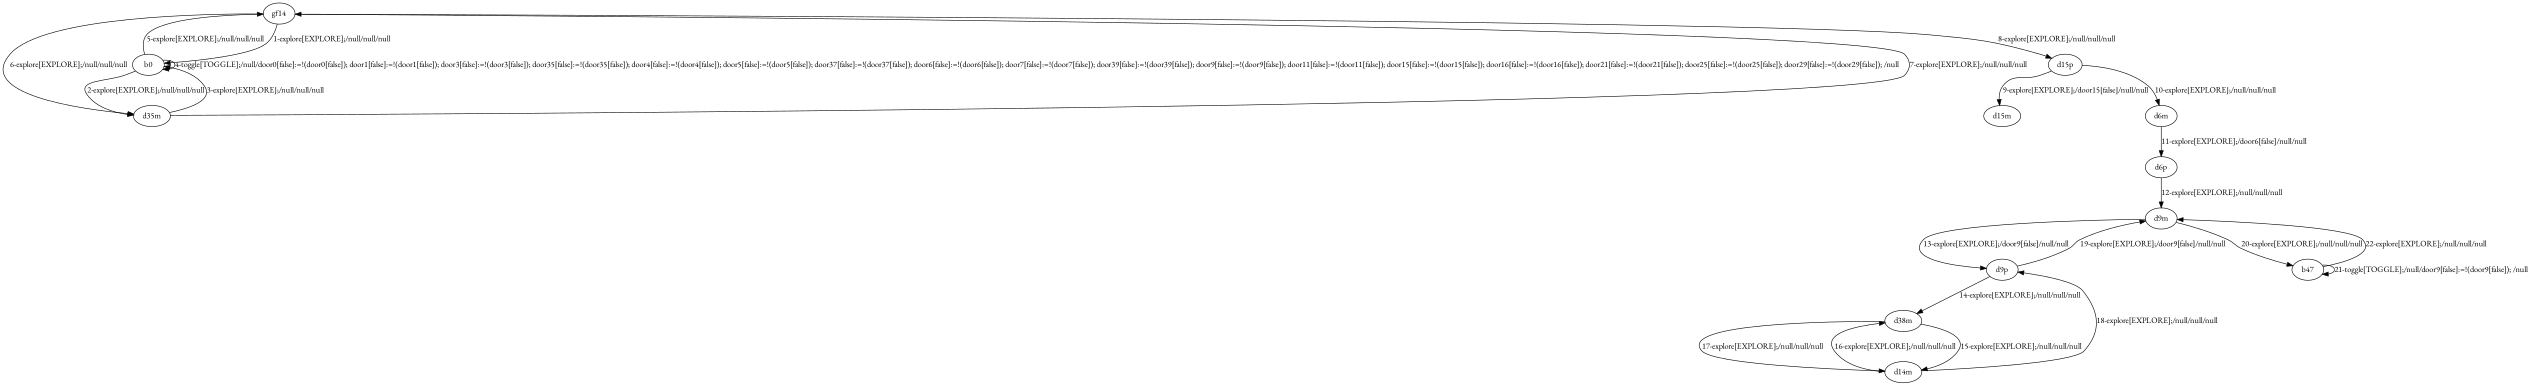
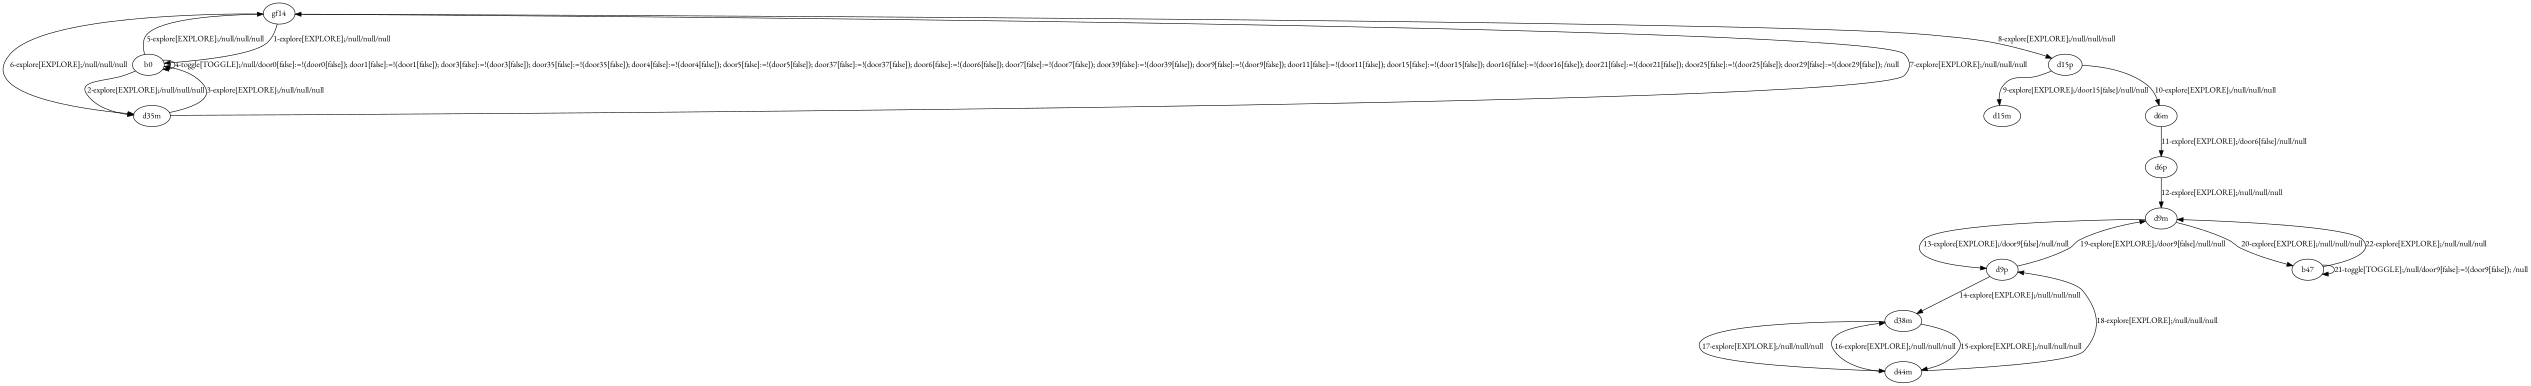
node "d14m": label "d14m" -> "d44m"
